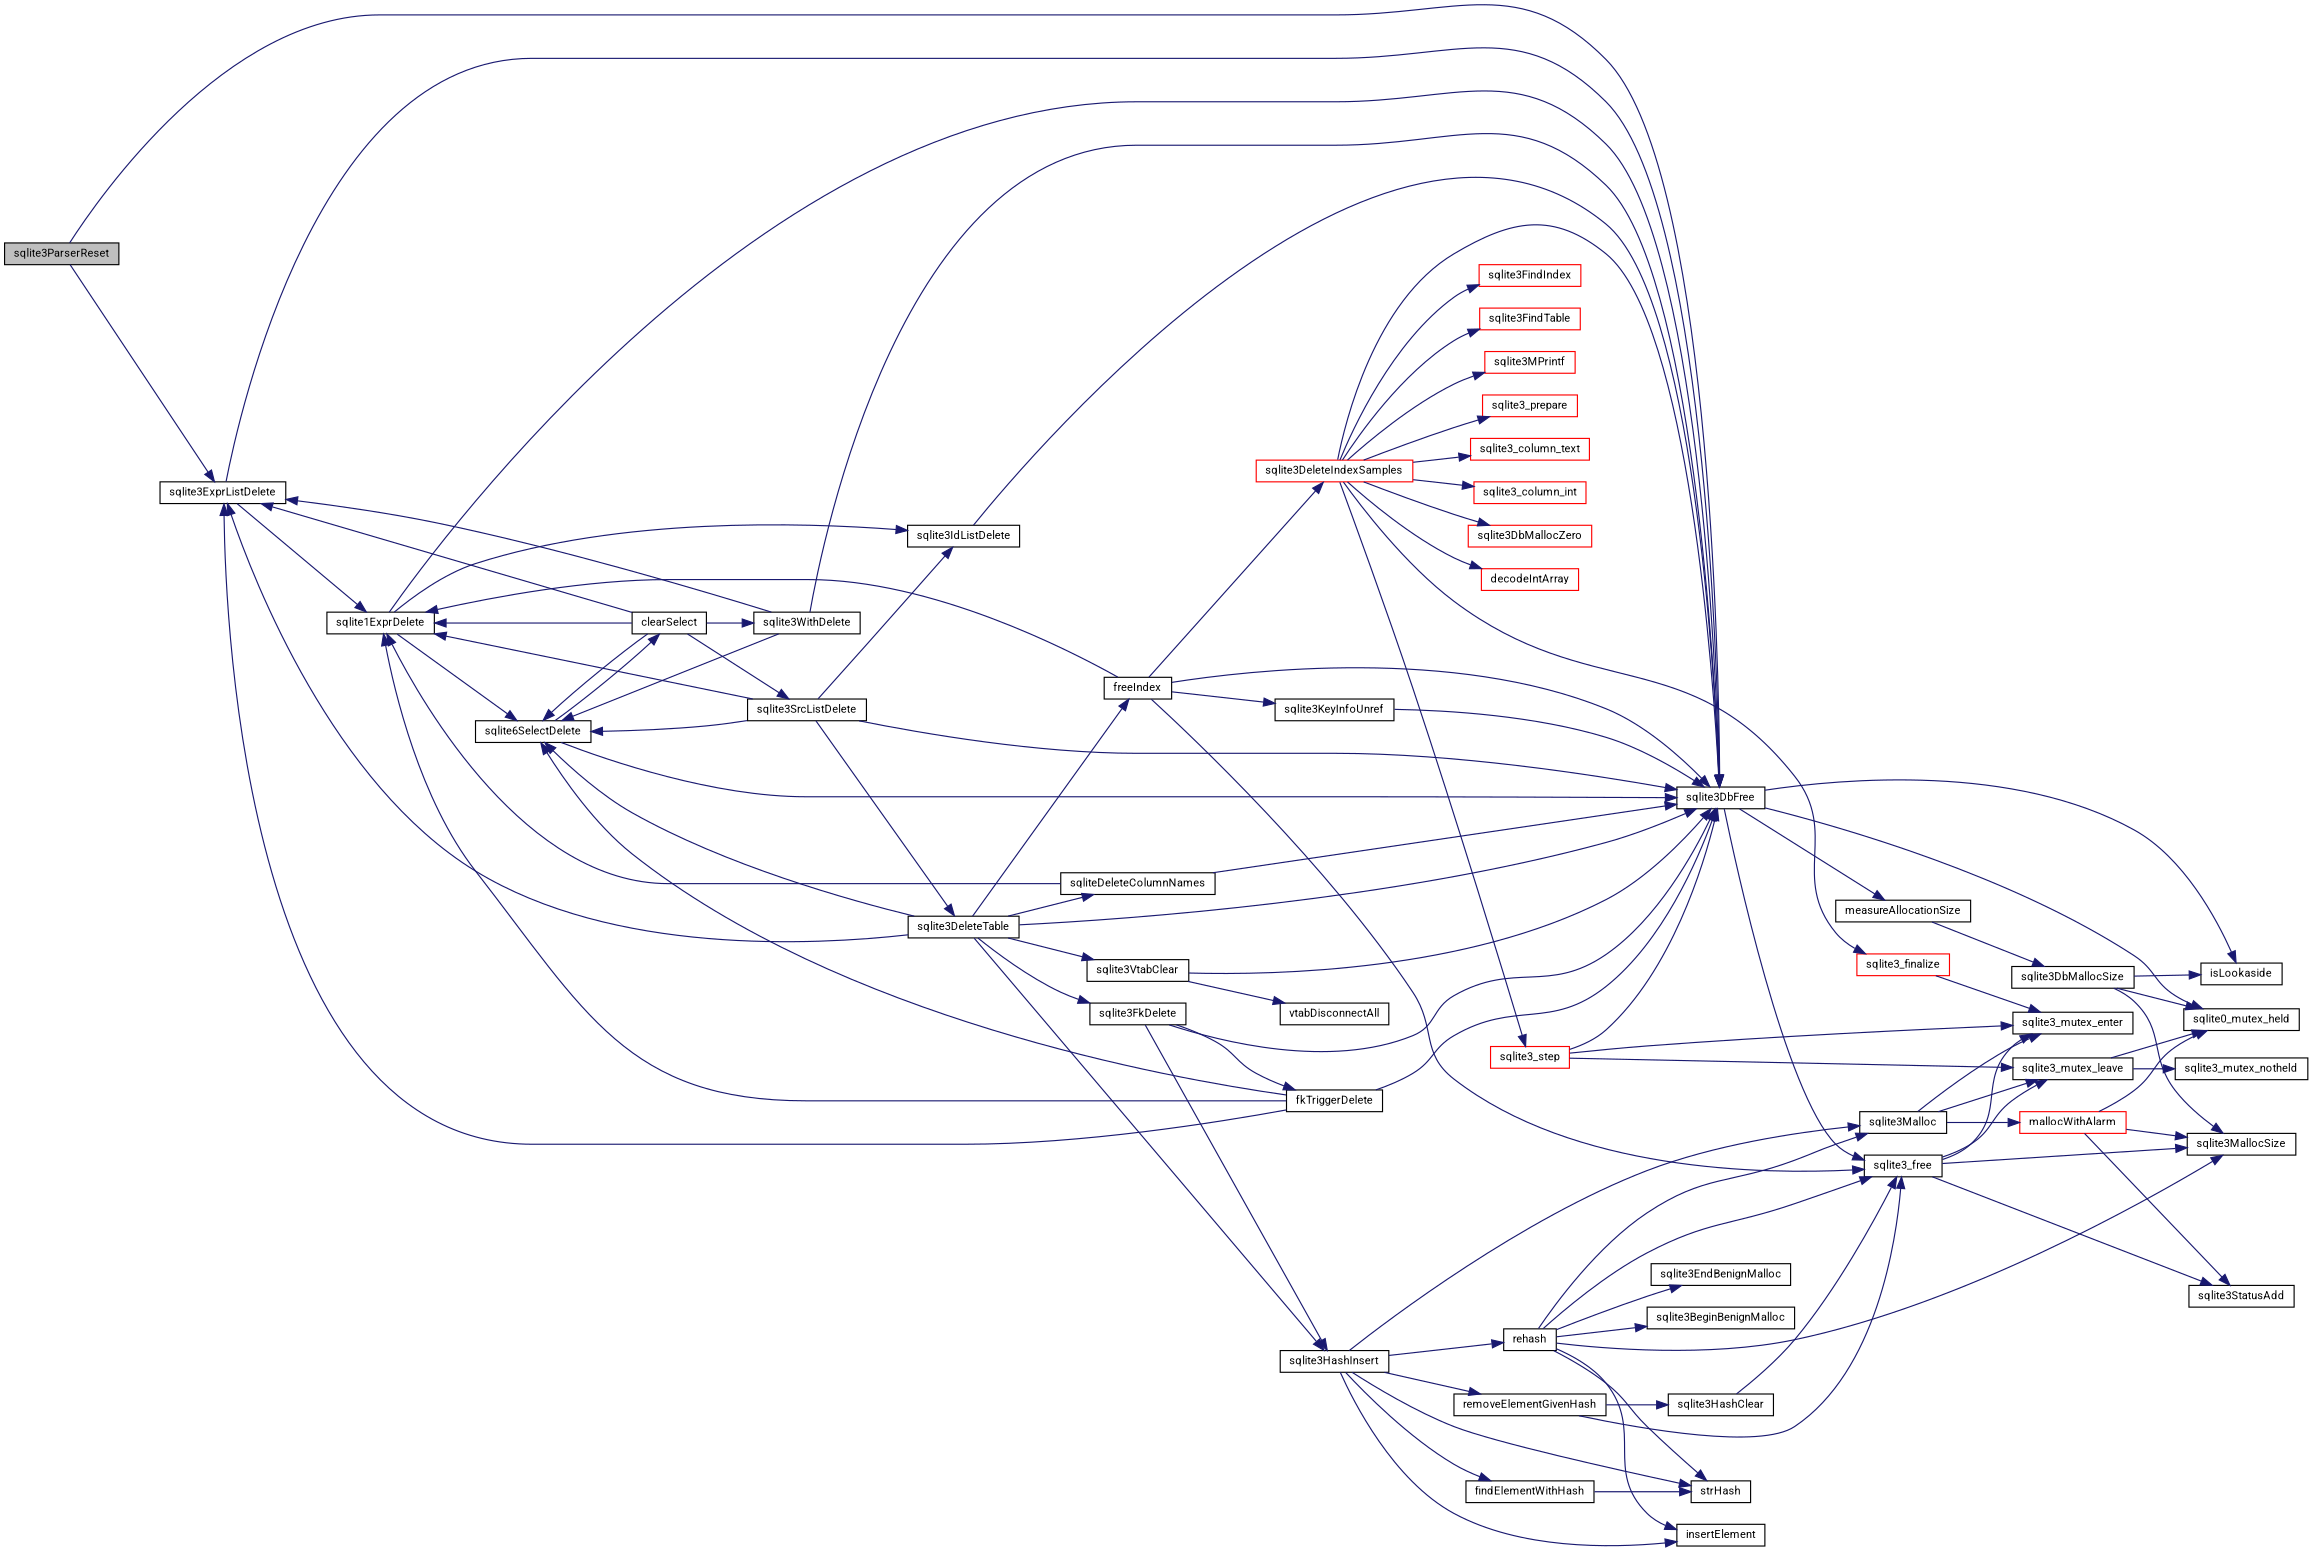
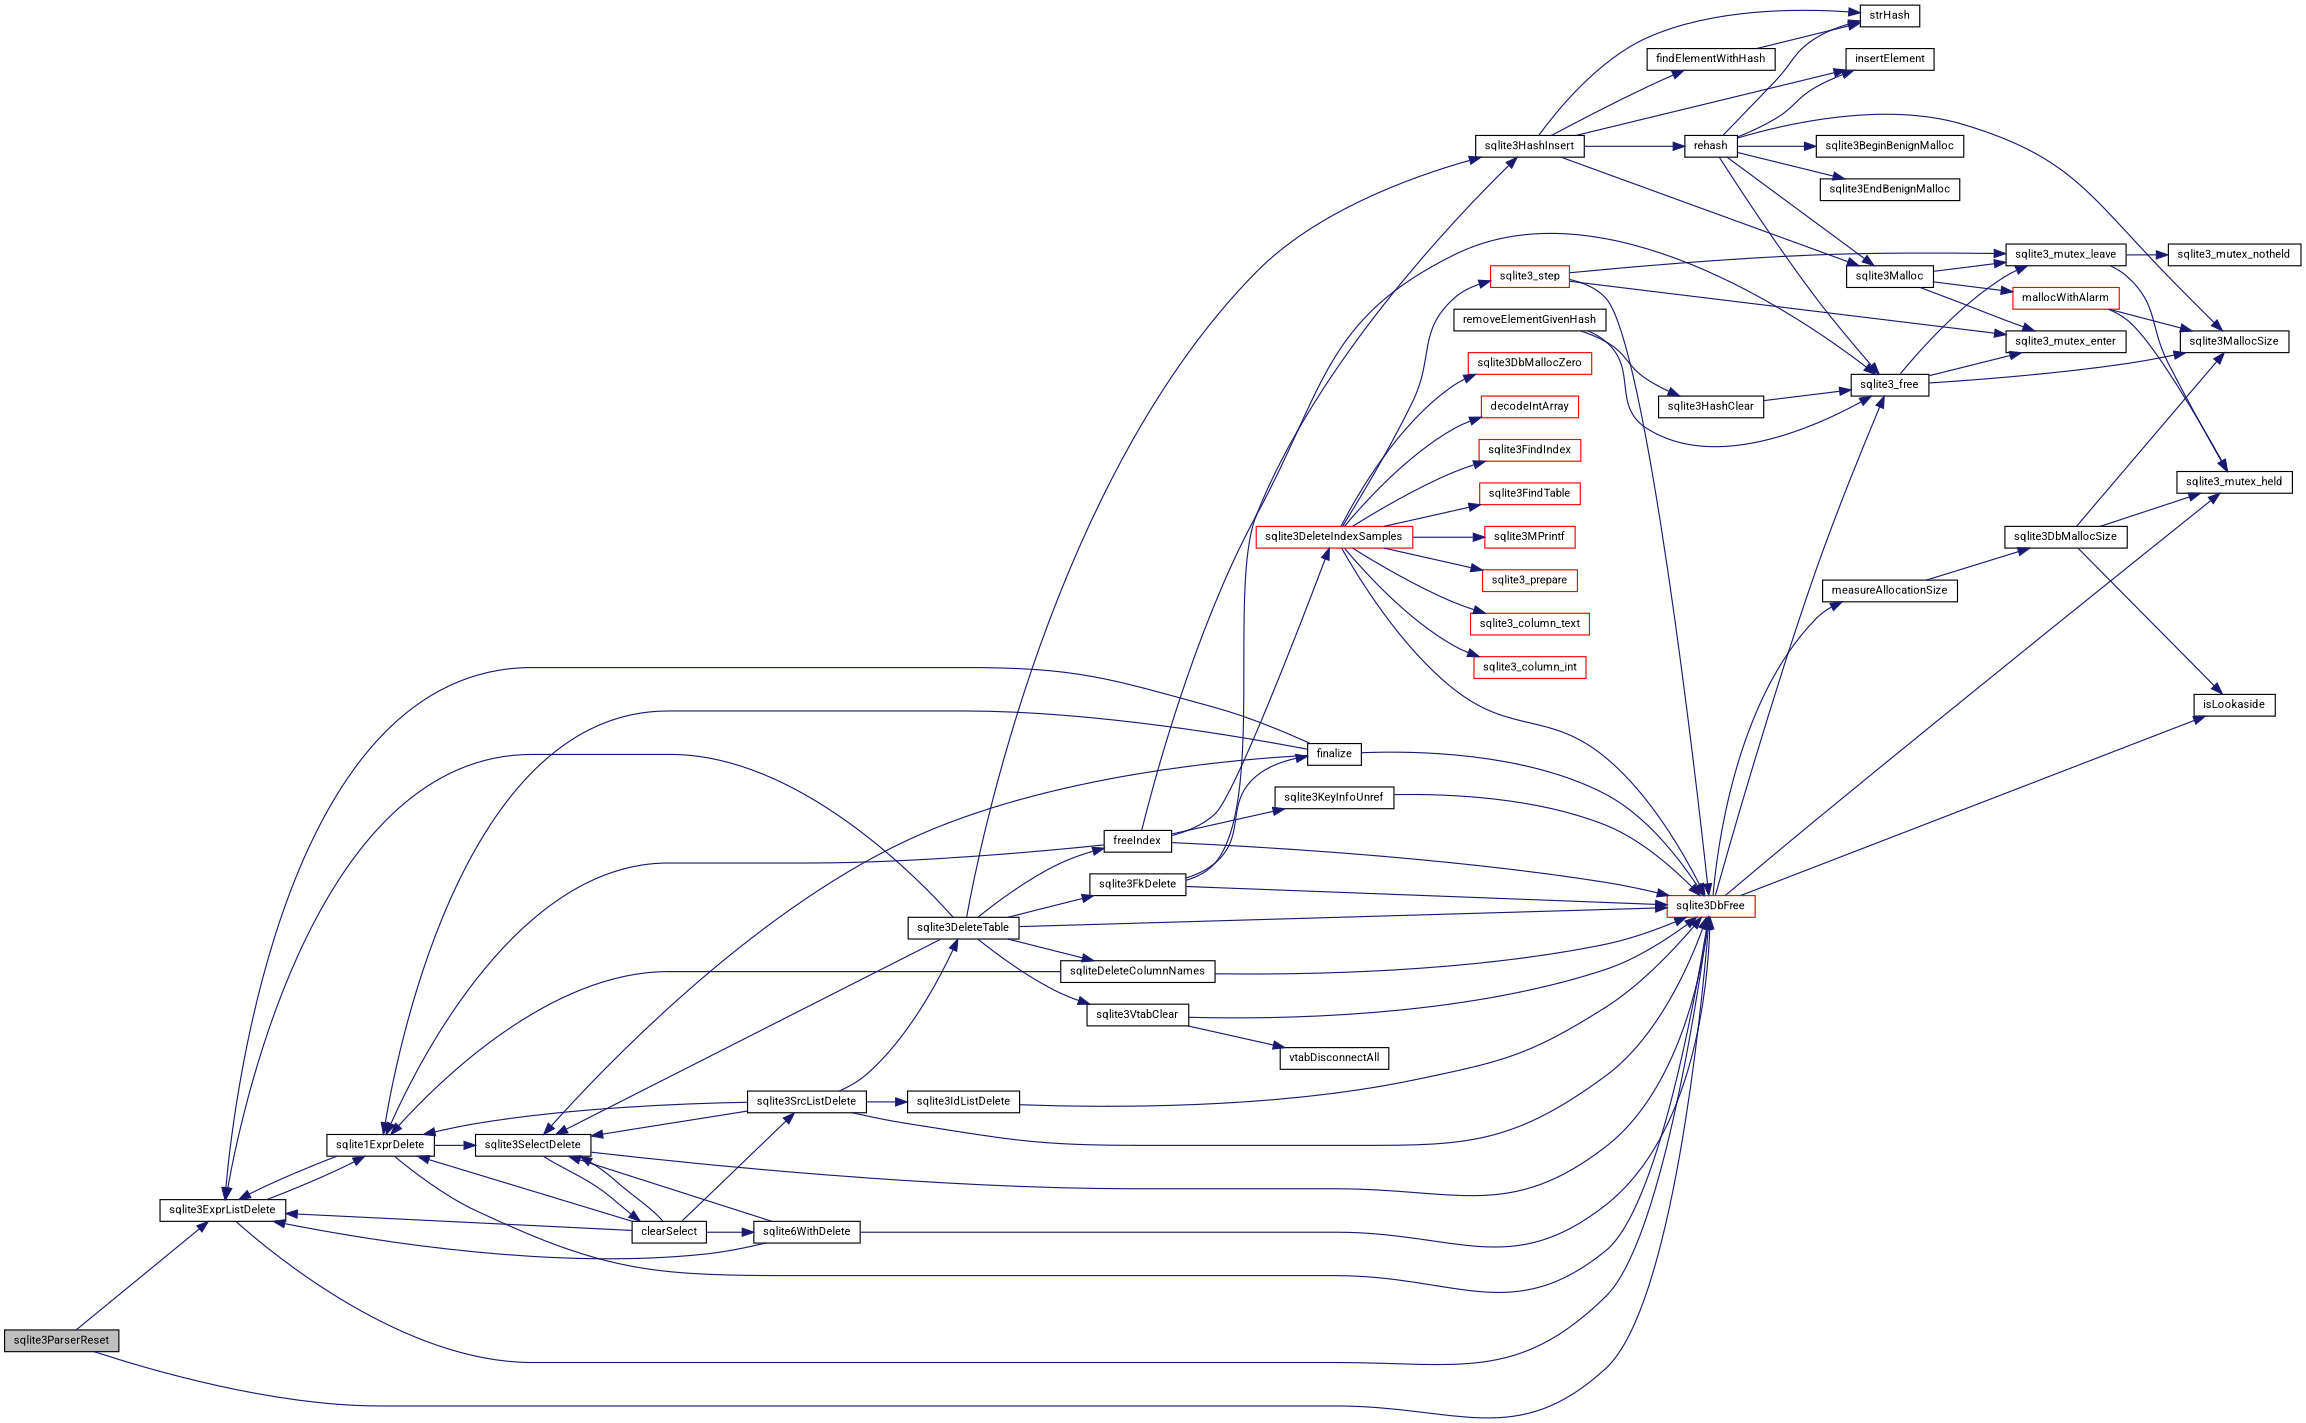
edge "sqlite1ExprDelete" -> "sqlite3IdListDelete": now "sqlite1ExprDelete" -> "sqlite3ExprListDelete"
node "sqlite3WithDelete": label "sqlite3WithDelete" -> "sqlite6WithDelete"
node "sqlite6SelectDelete": label "sqlite6SelectDelete" -> "sqlite3SelectDelete"
node "sqlite3DbFree": color black -> red
node "sqlite3_finalize": removed
node "sqlite0_mutex_held": label "sqlite0_mutex_held" -> "sqlite3_mutex_held"
node "fkTriggerDelete": label "fkTriggerDelete" -> "finalize"
node "sqlite3StatusAdd": removed
edge "sqlite3HashInsert" -> "removeElementGivenHash": removed
